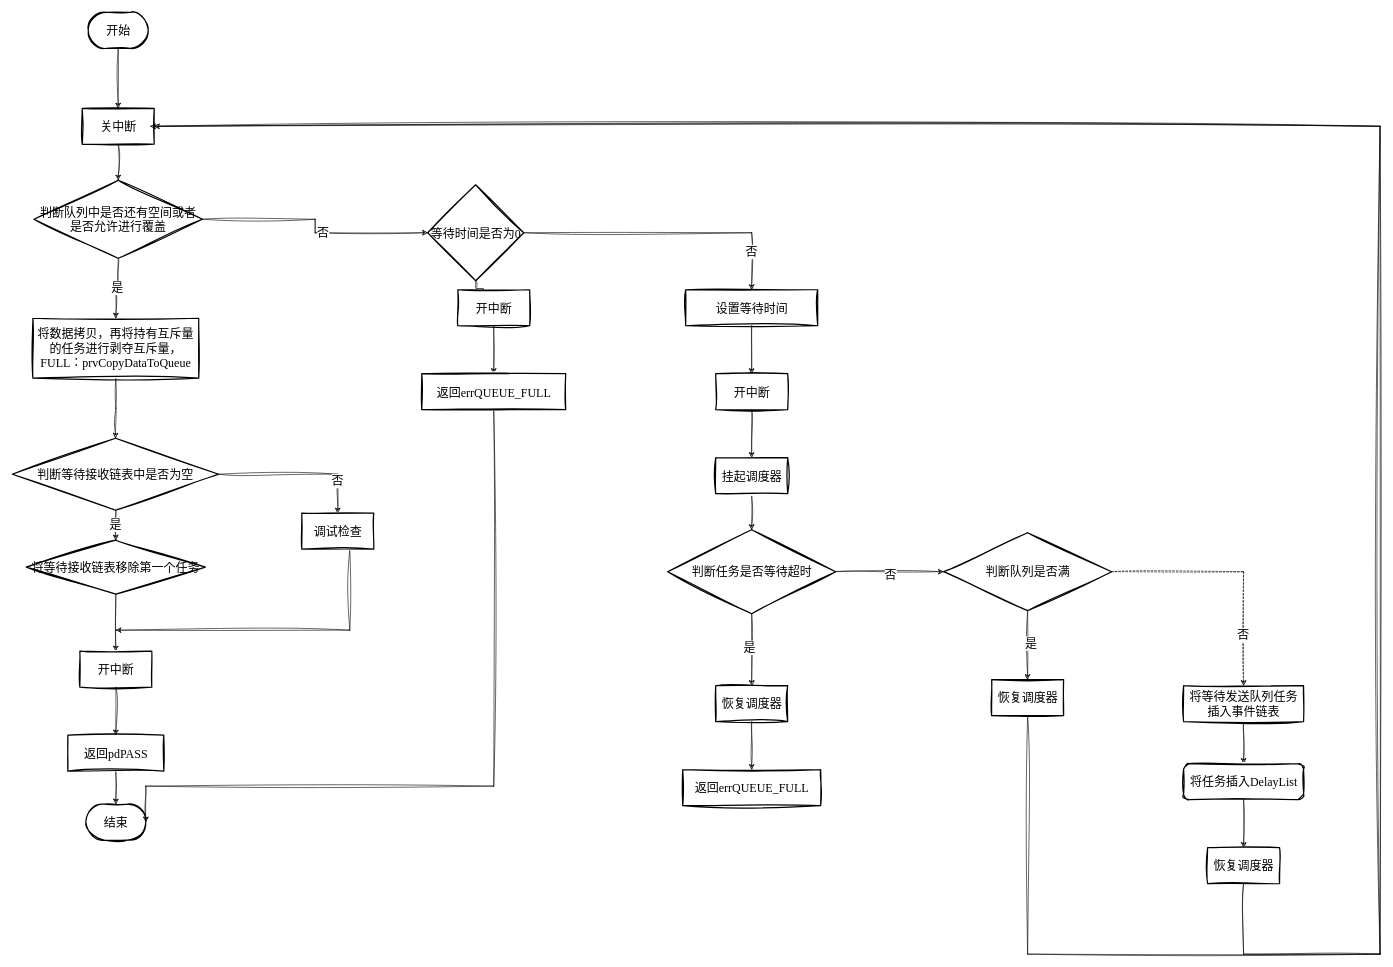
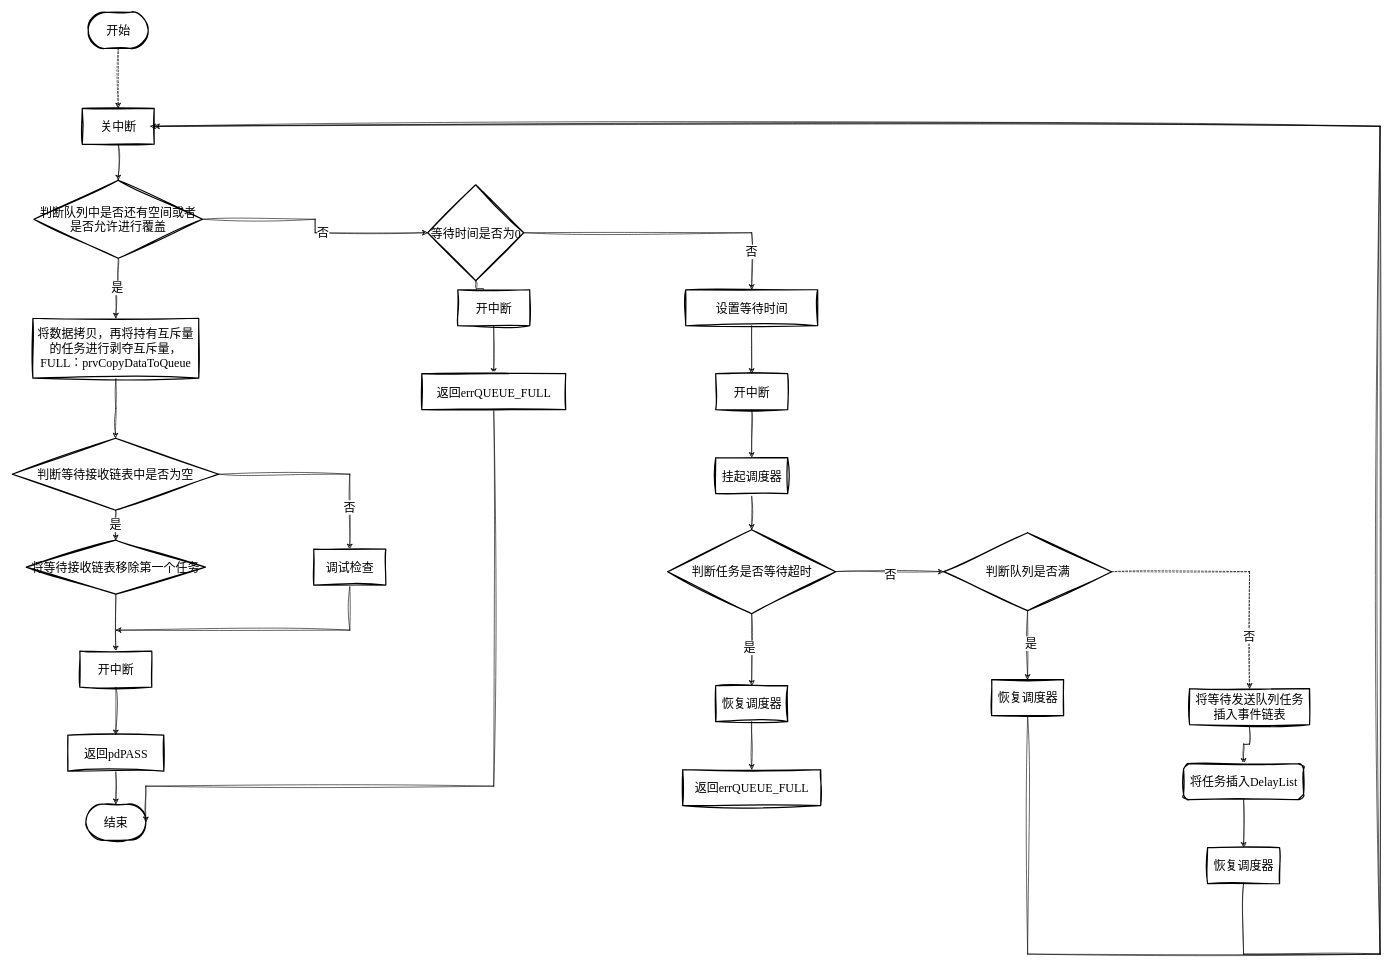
edge "开始" -> "关中断": style solid -> dashed
node "调试检查": moved (338, 531) -> (350, 567)
node "将等待发送队列任务插入事件链表": moved (1244, 704) -> (1250, 707)
